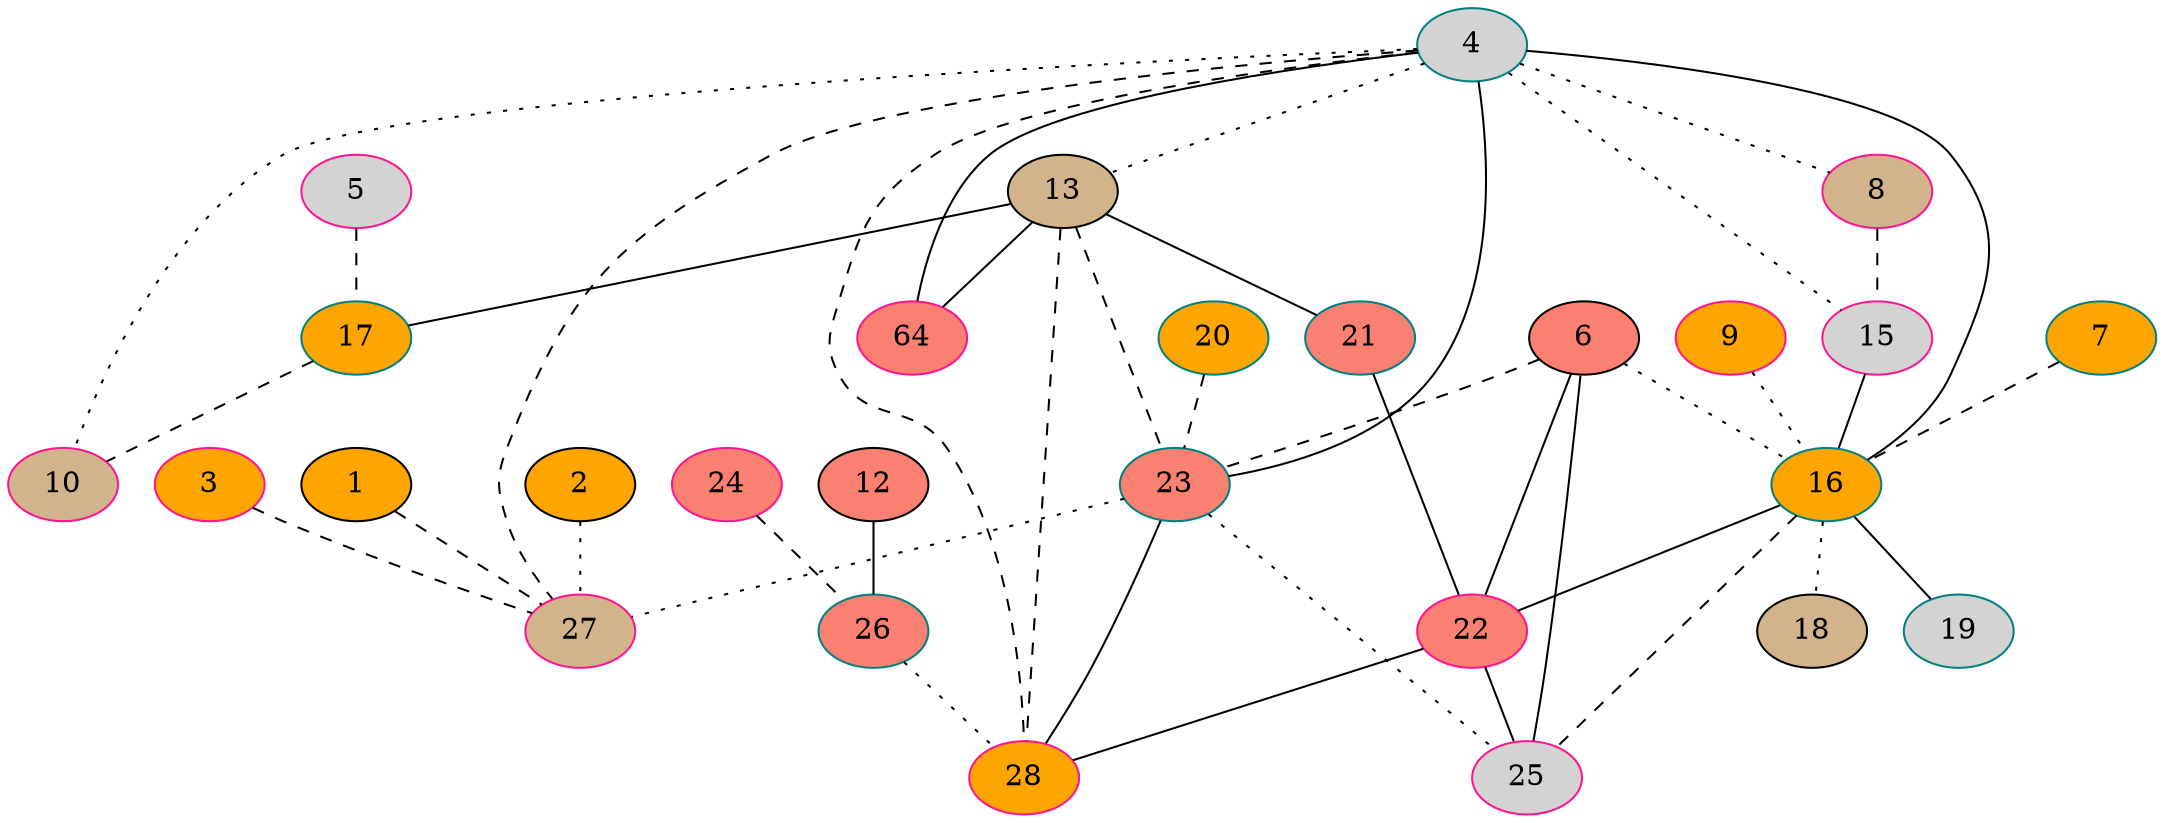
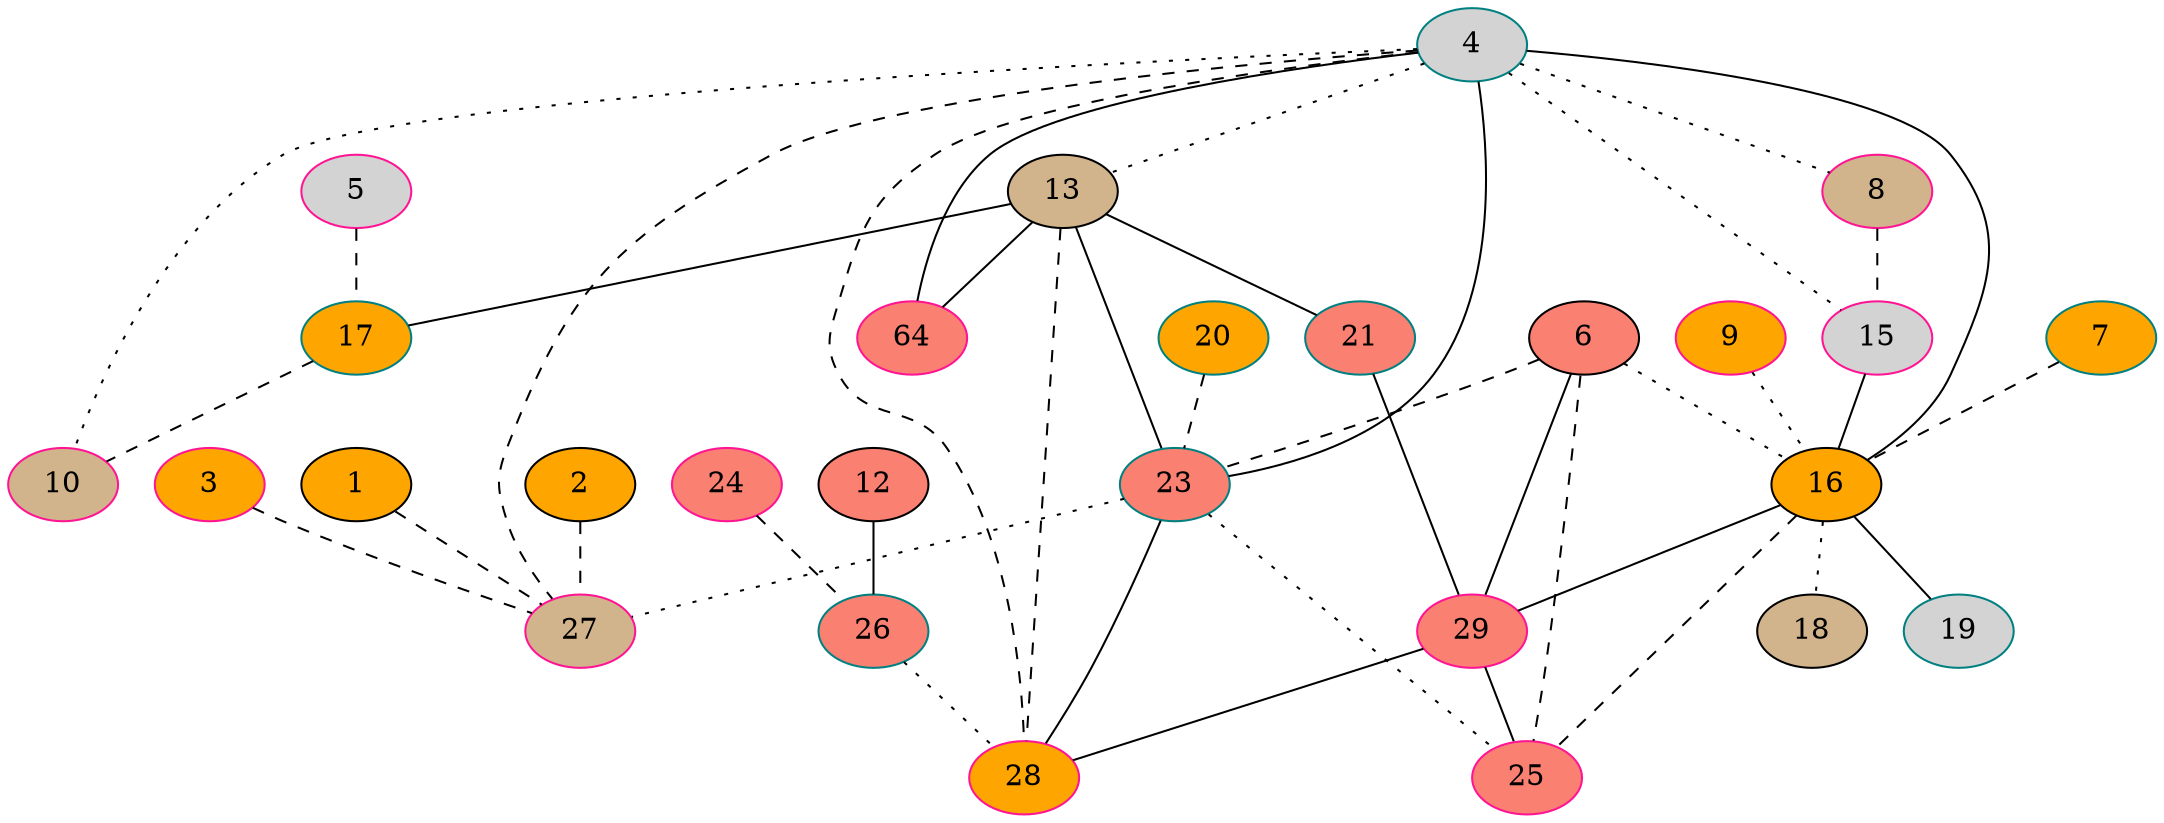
edge "13" -- "23": style dashed -> solid
node "16": color teal -> black
edge "2" -- "27": style dotted -> dashed
edge "6" -- "25": style solid -> dashed
node "22": label "22" -> "29"
node "25": fillcolor lightgrey -> salmon
